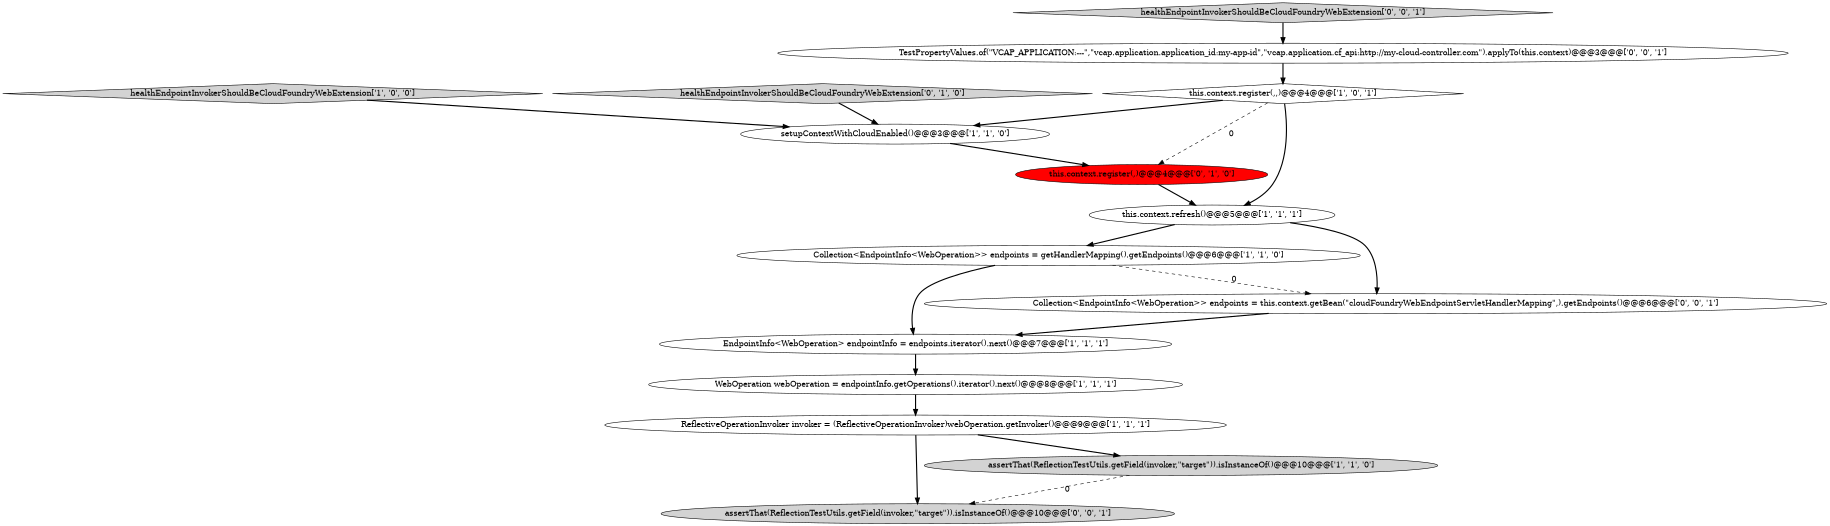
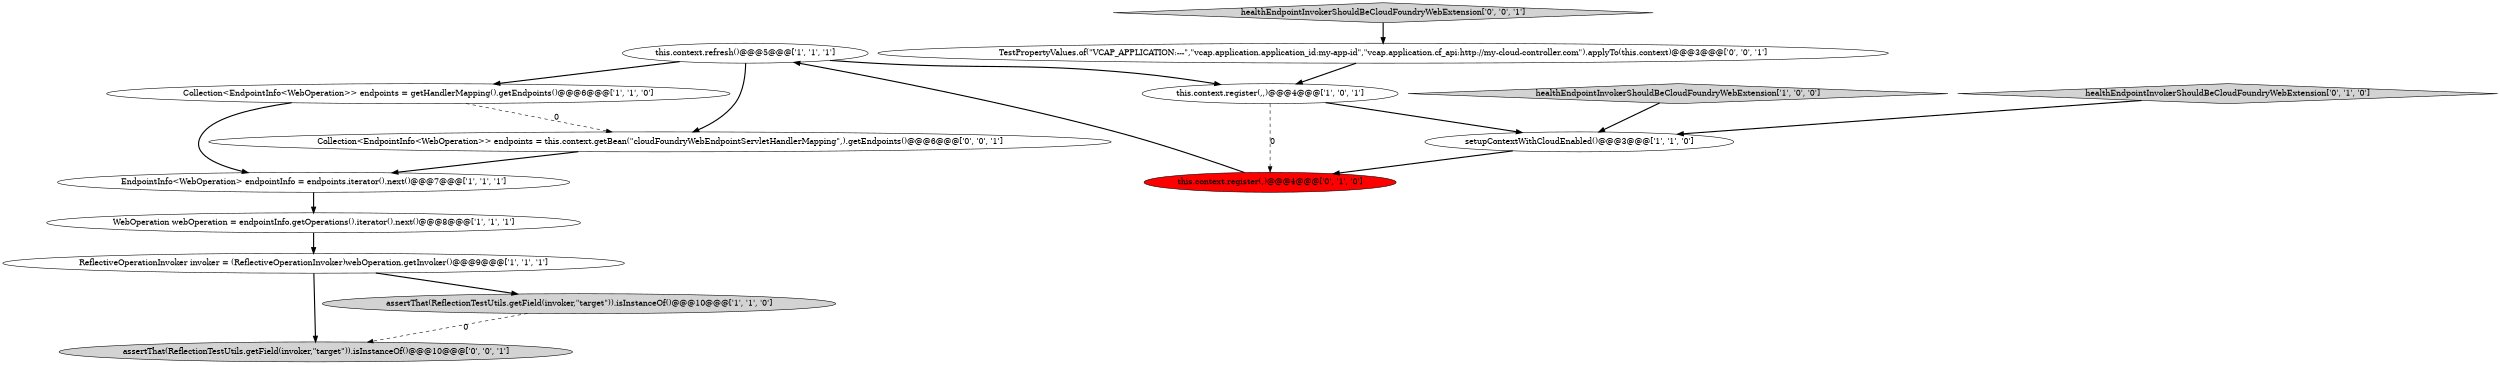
node "this.context.register(,,)@@@4@@@['1', '0', '1']": shape diamond -> ellipse
edge "this.context.register(,,)@@@4@@@['1', '0', '1']" -> "this.context.refresh()@@@5@@@['1', '1', '1']": reversed
